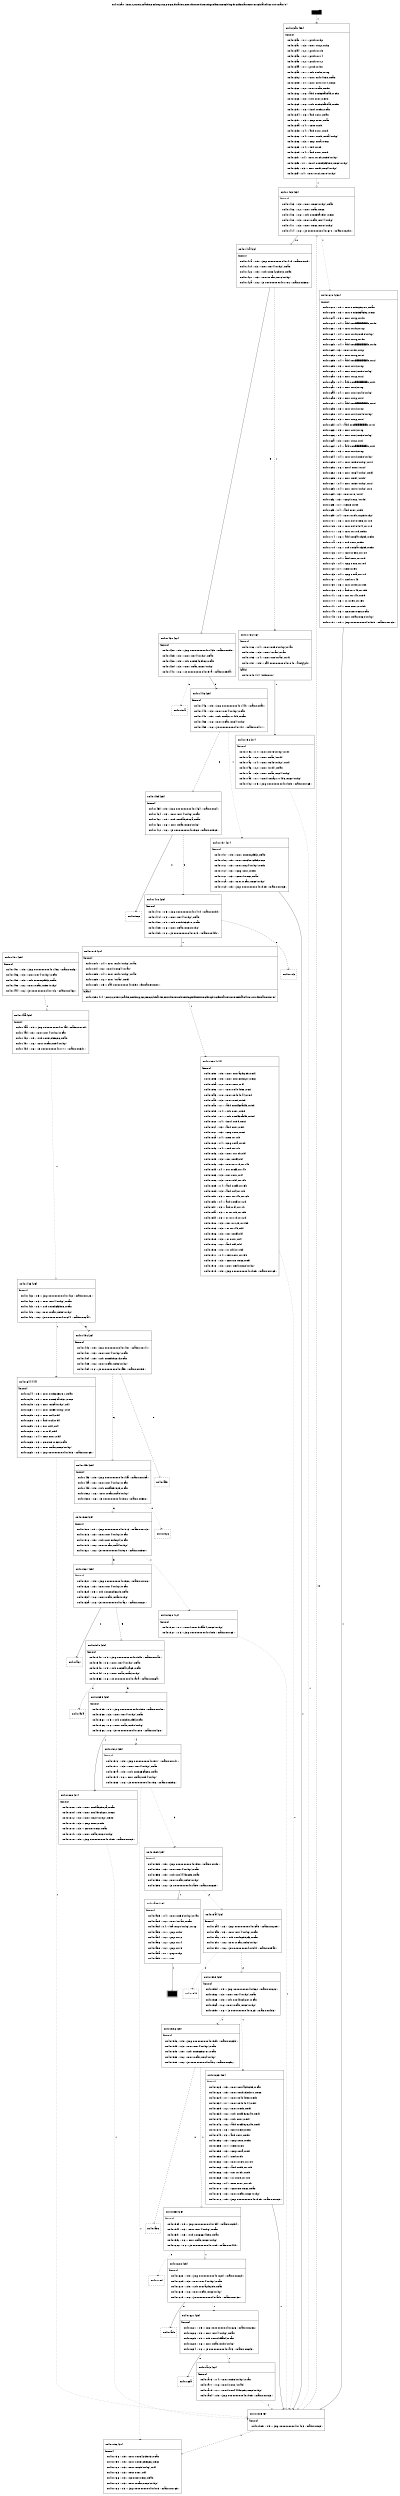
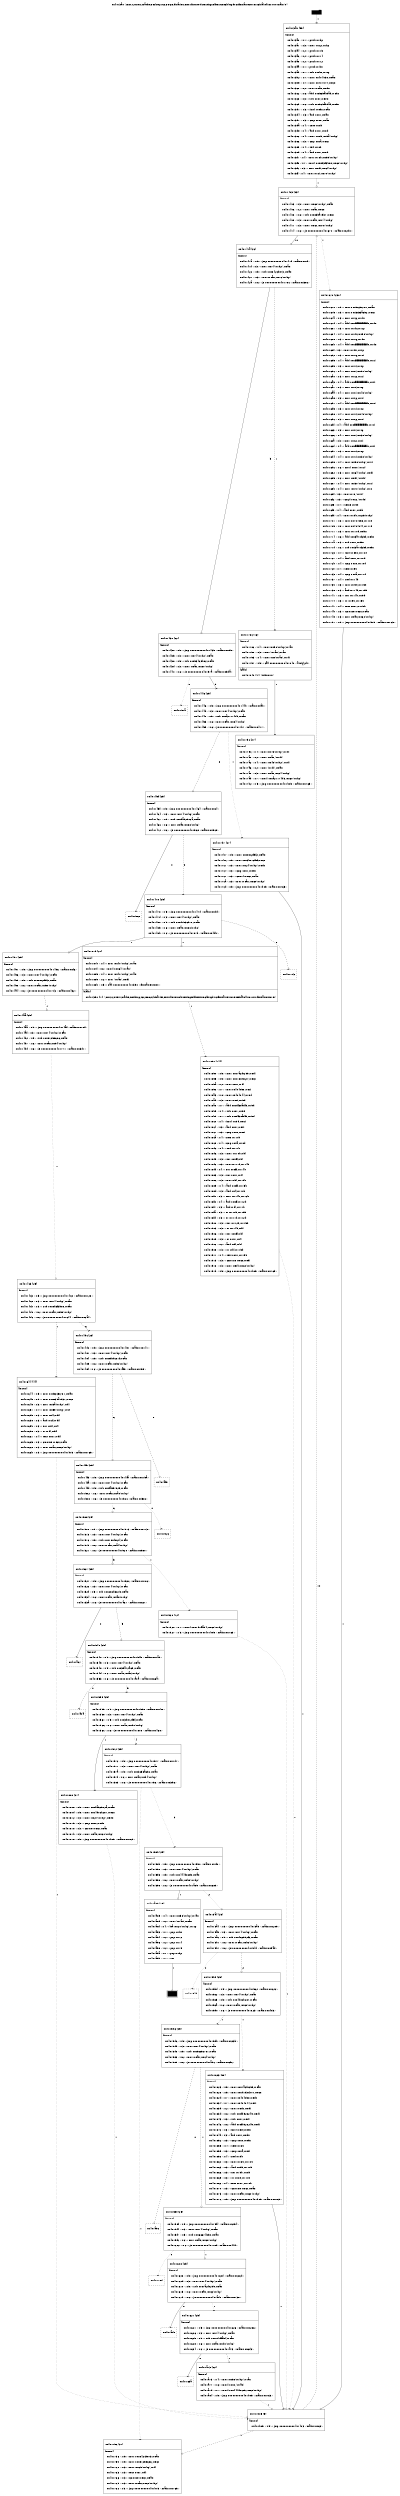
edge "0x401478 [25]" -> "0x401491 [25]": added, label "7"
edge "0x40179c [27]" -> "0x401b05 [5]": removed, label "1"
